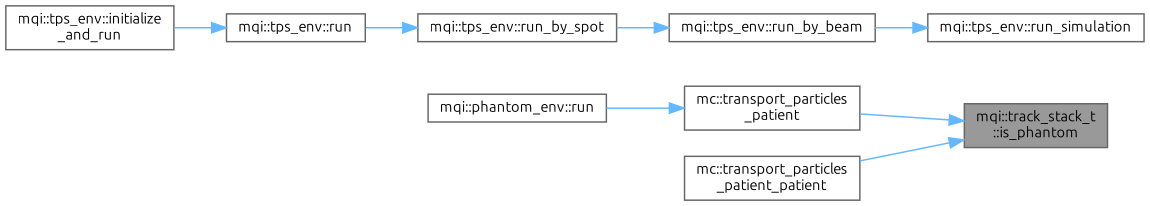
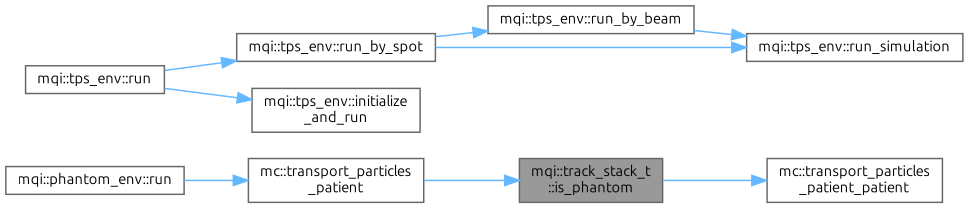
edge "mqi::tps_env::initialize _and_run" -> "mqi::tps_env::run": reversed
edge "mqi::tps_env::run_by_spot" -> "mqi::tps_env::run_simulation": added
edge "mc::transport_particles _patient_patient" -> "mqi::track_stack_t ::is_phantom": reversed
